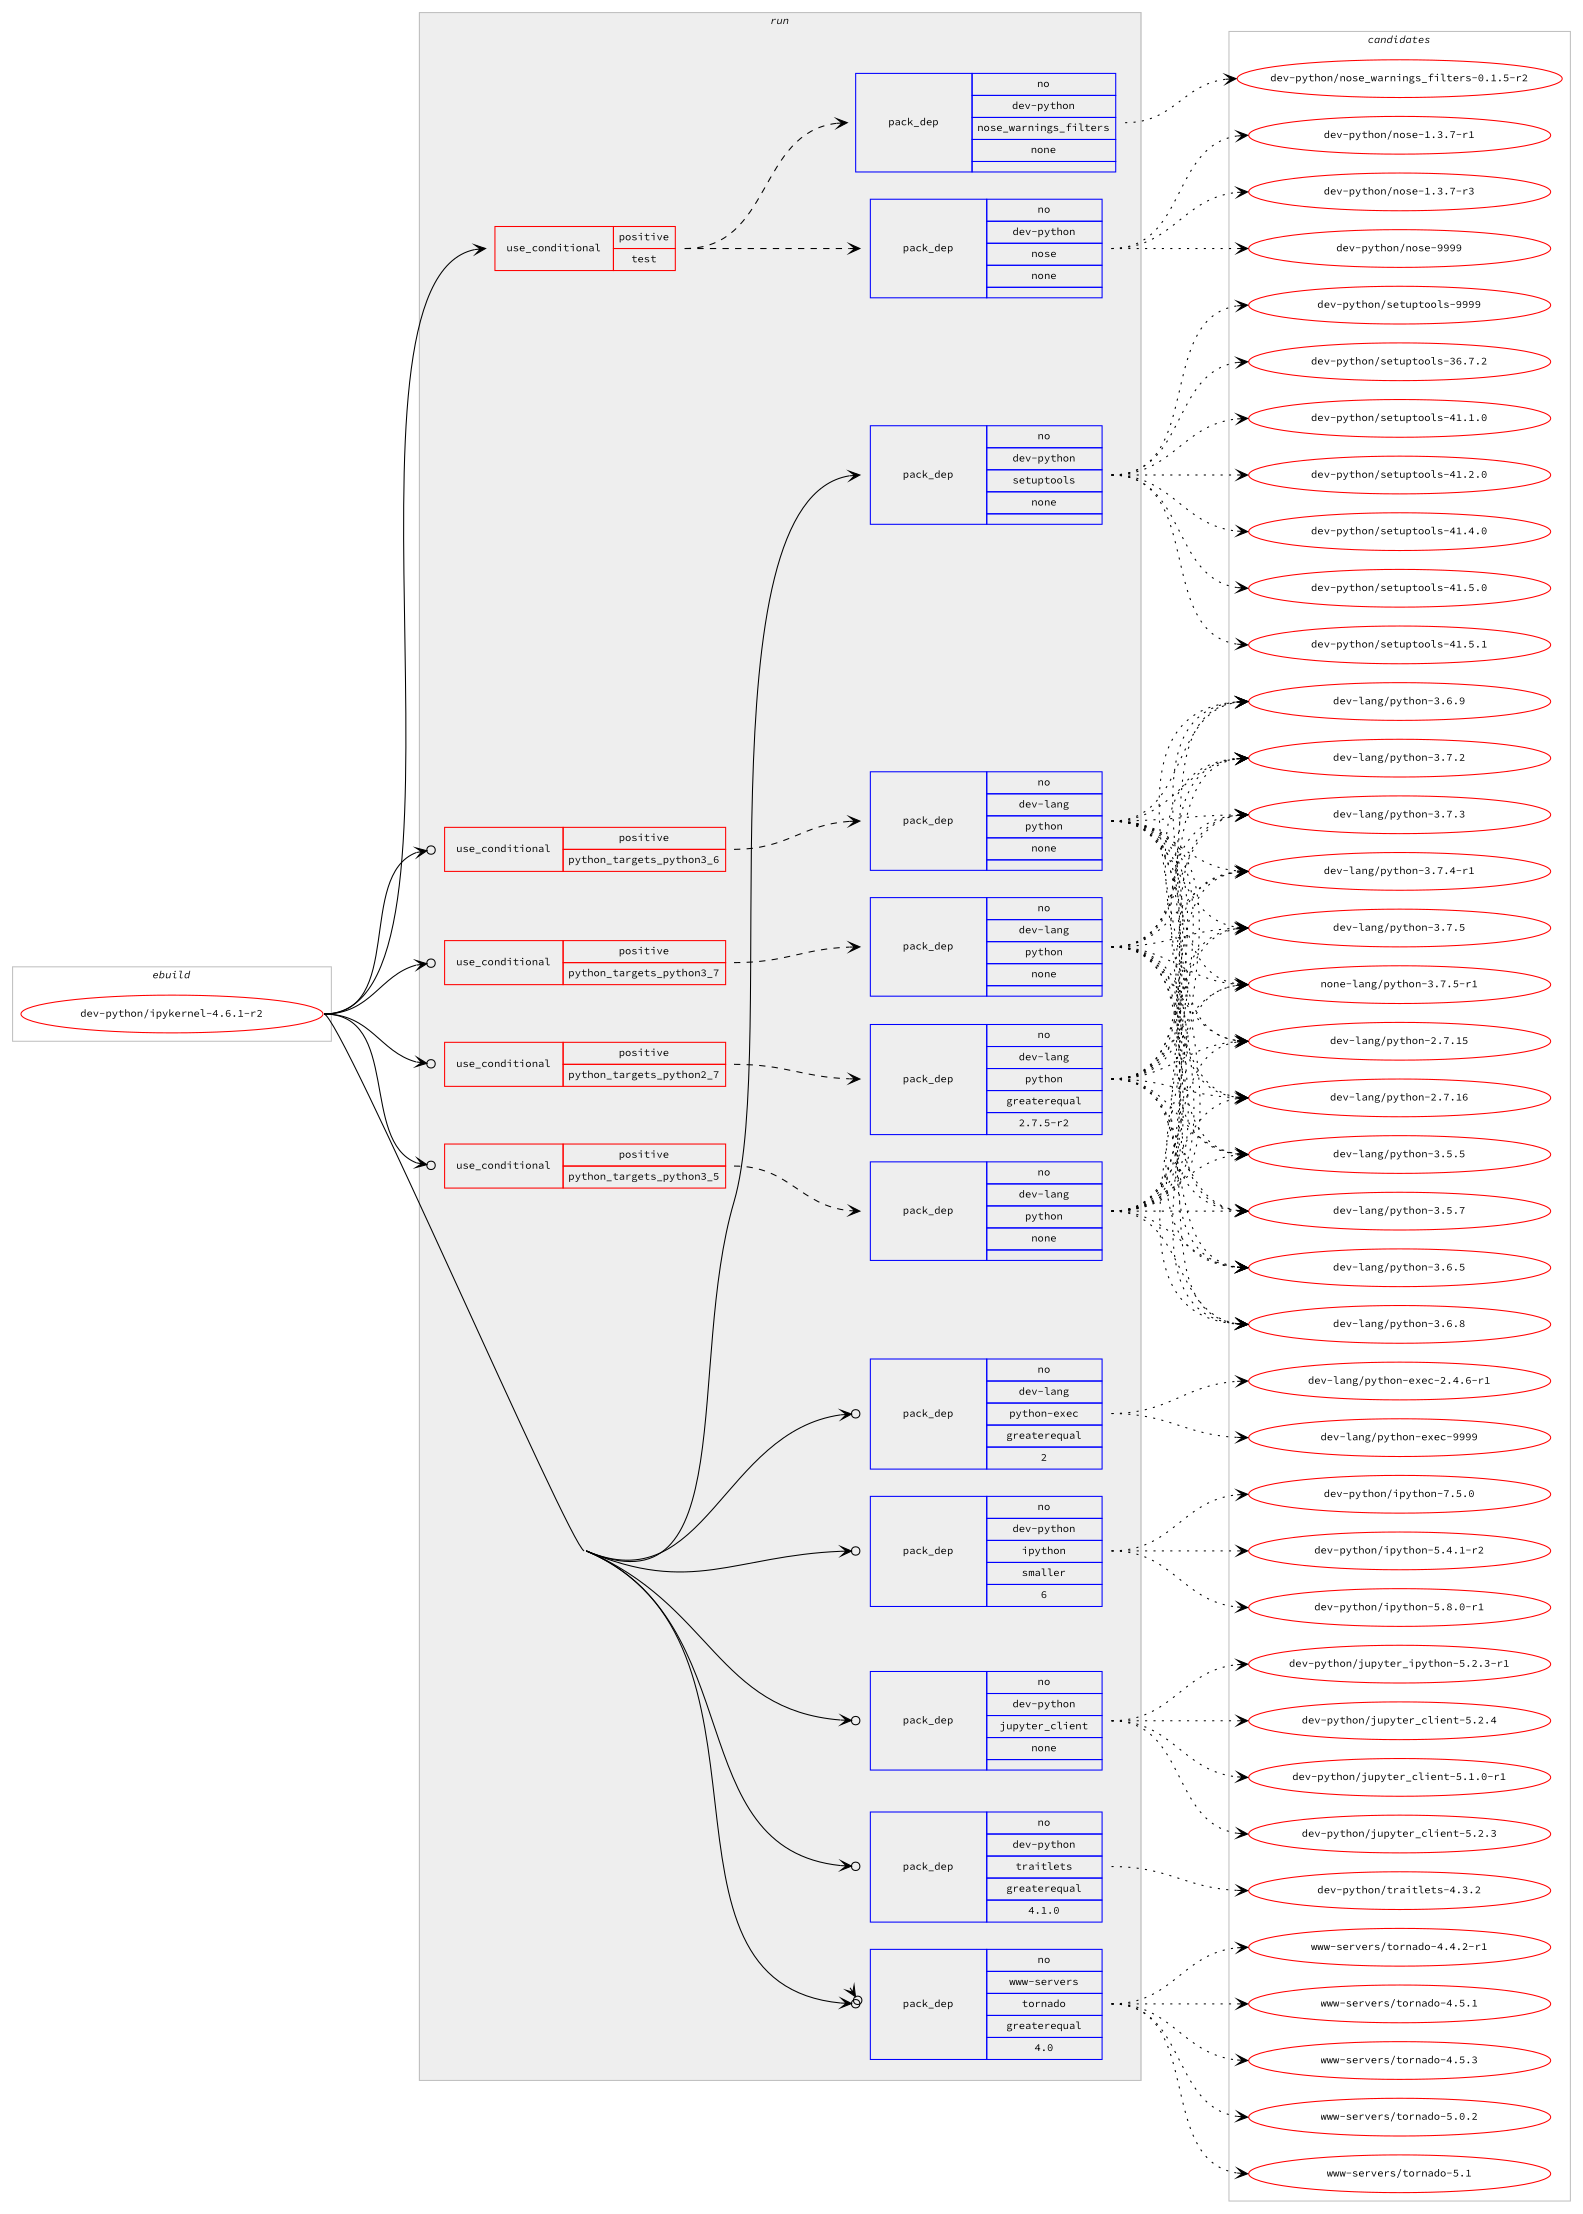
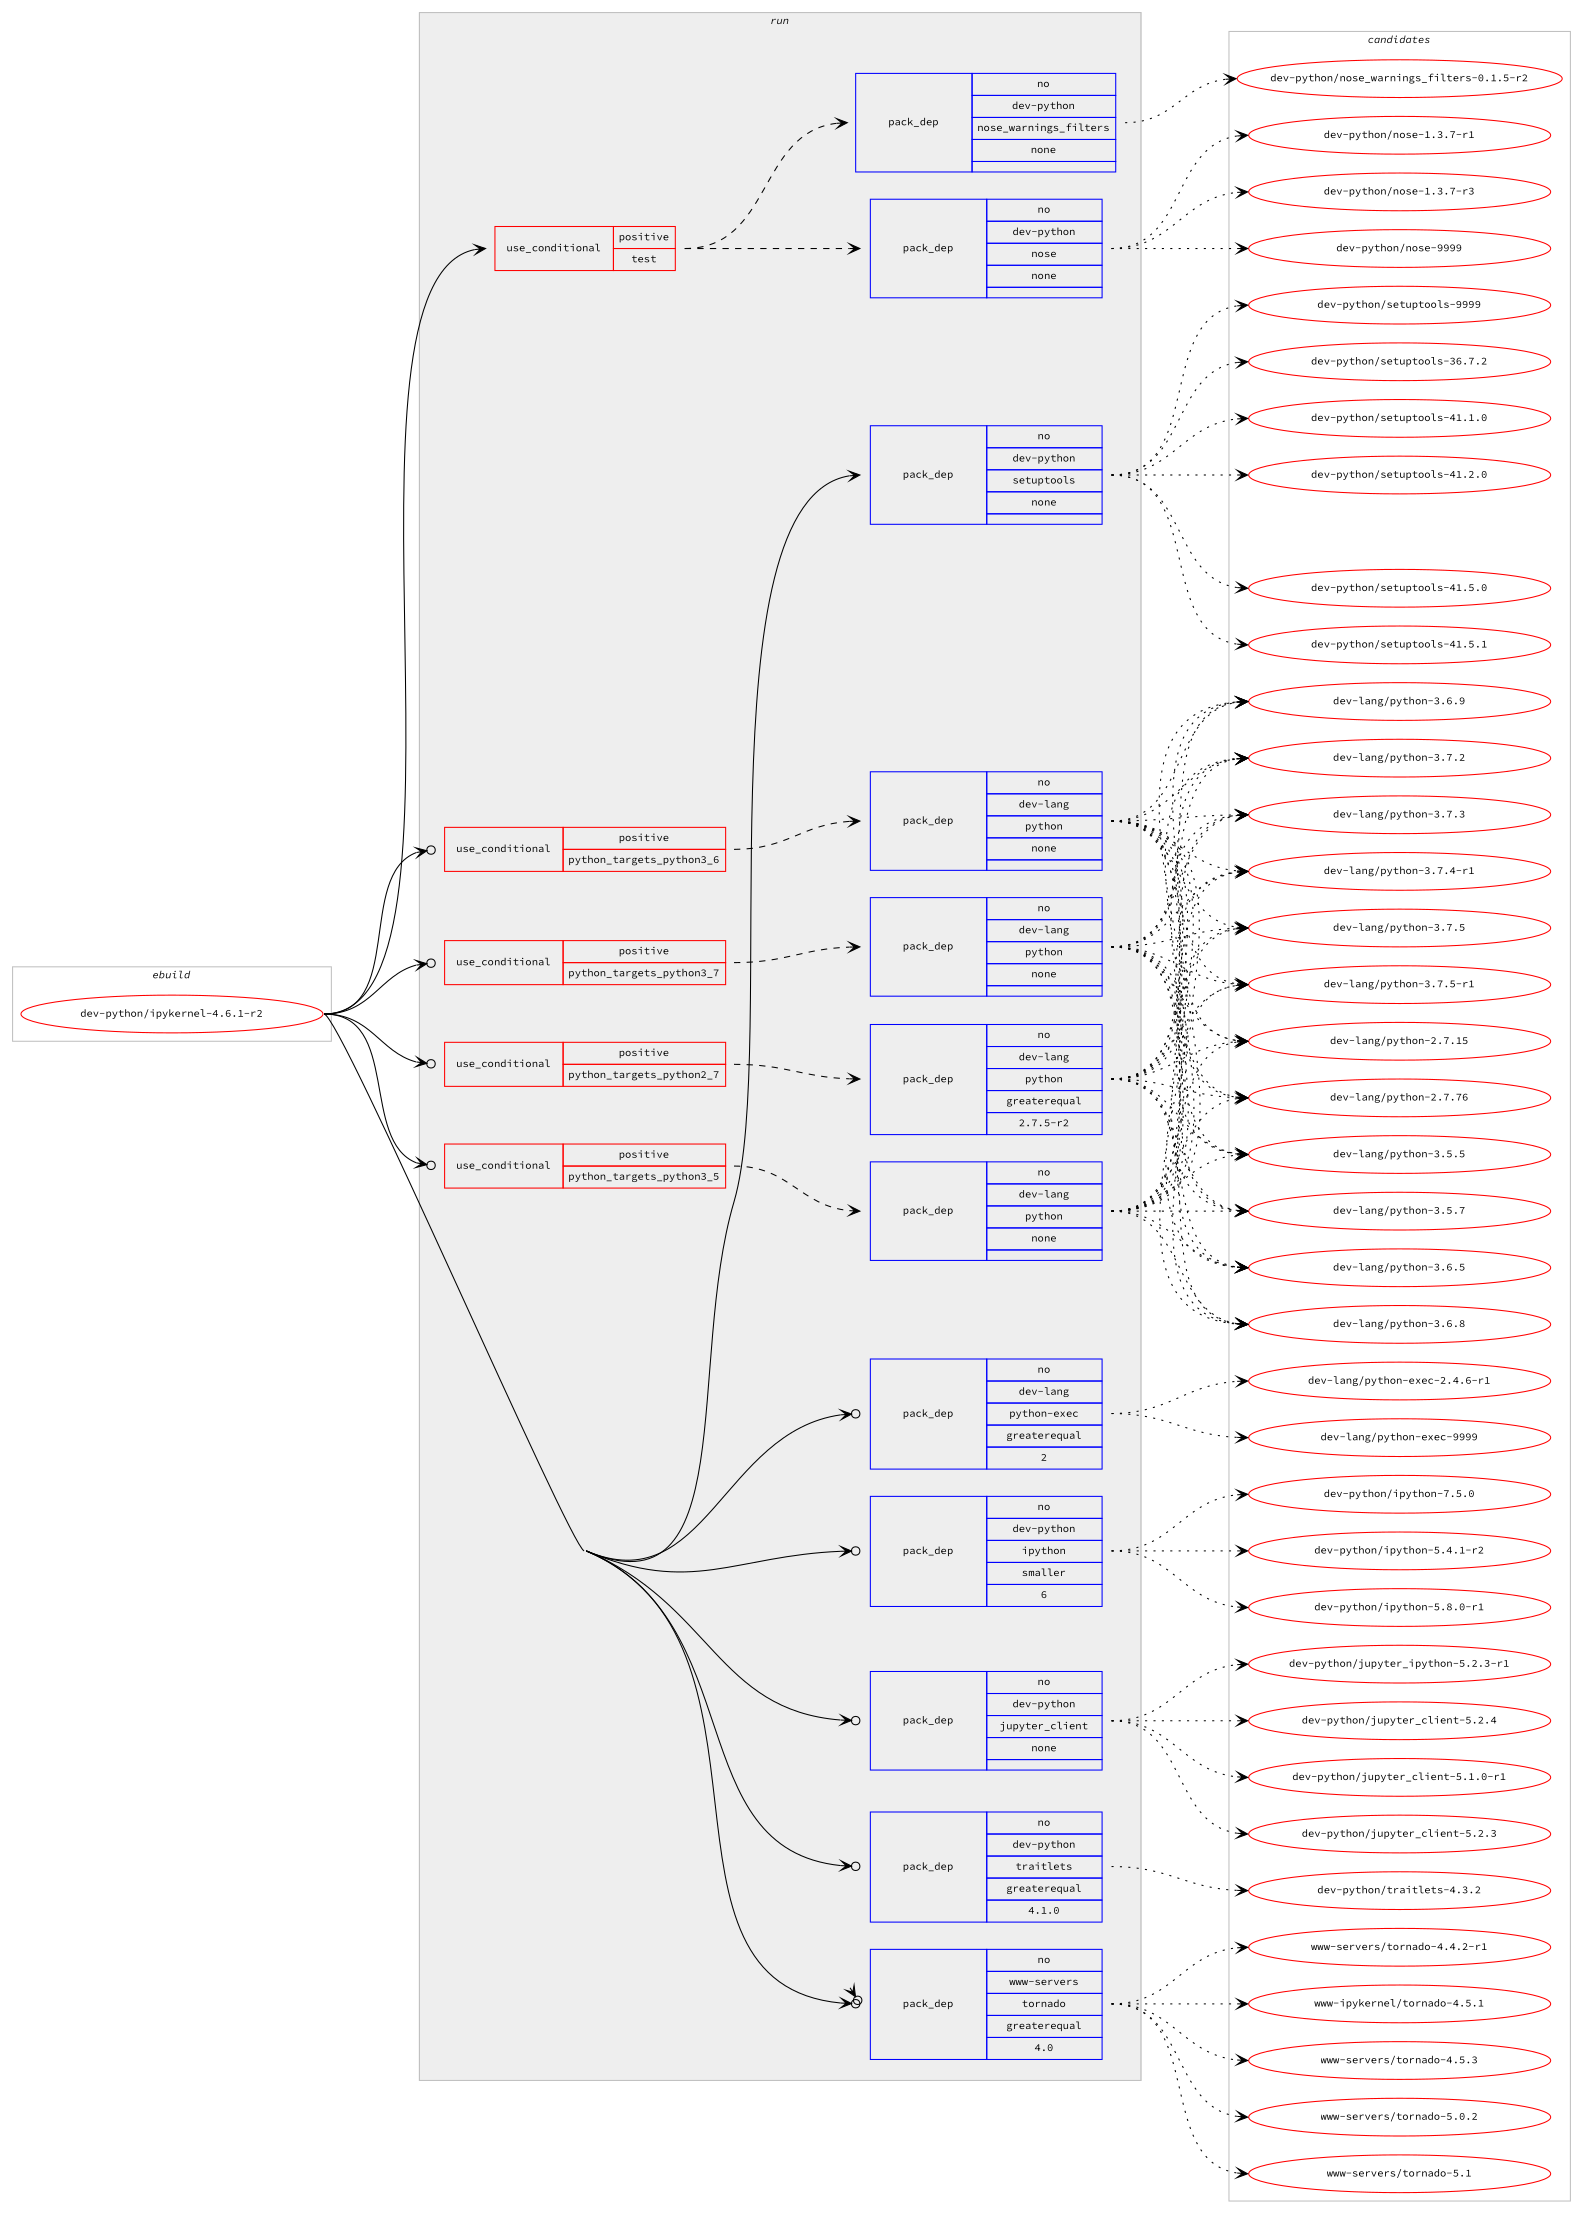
node "dev-python/setuptools-41.4.0": removed
node "none-lang/python-3.7.5-r1": label "none-lang/python-3.7.5-r1" -> "dev-lang/python-3.7.5-r1"
node "dev-lang/python-2.7.16": label "dev-lang/python-2.7.16" -> "dev-lang/python-2.7.76"
node "www-servers/tornado-4.5.1": label "www-servers/tornado-4.5.1" -> "www-ipykernel/tornado-4.5.1"
